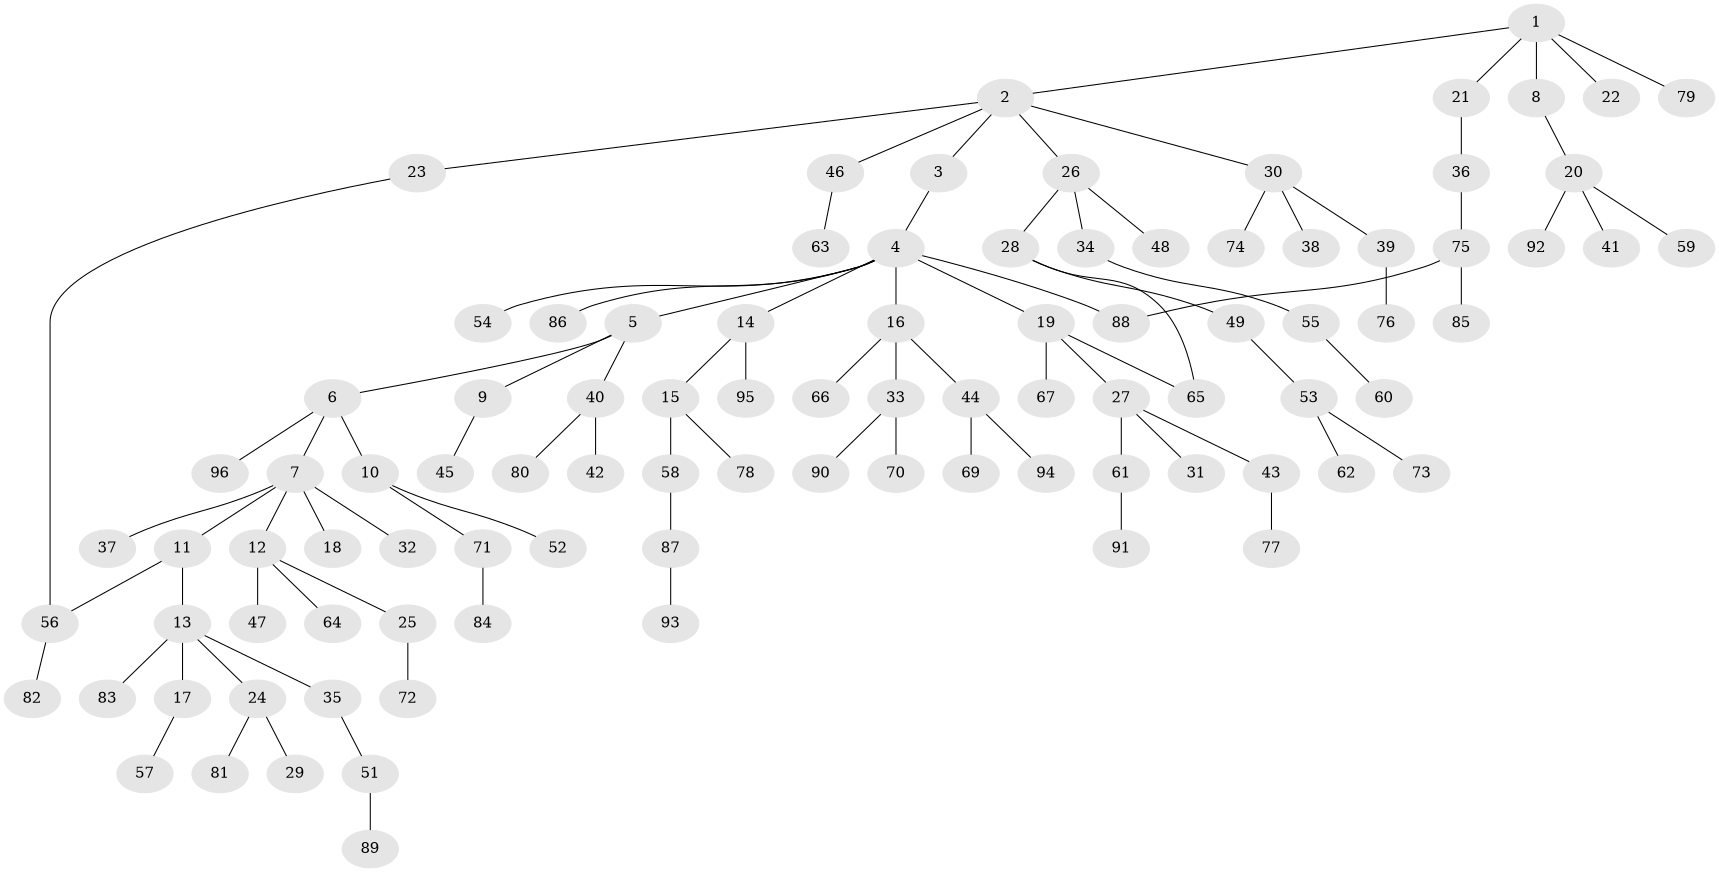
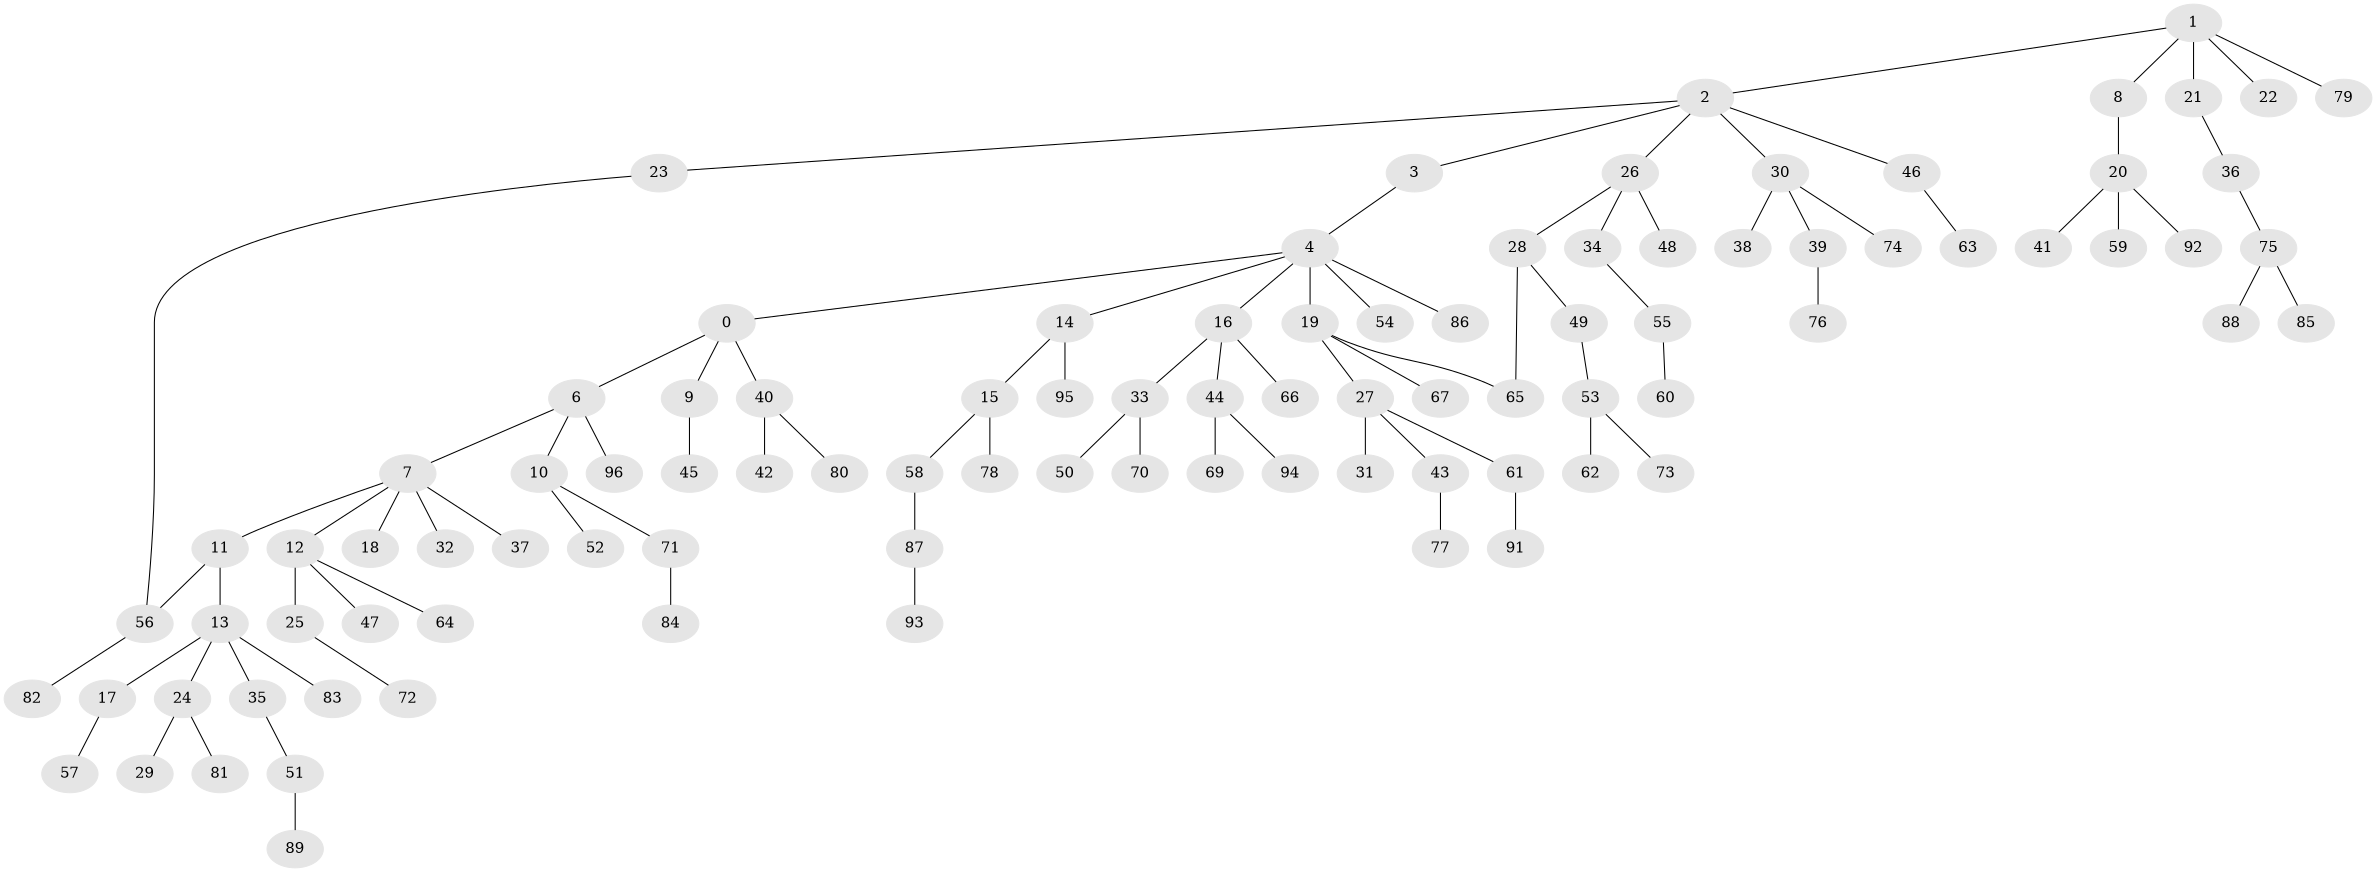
edge "4" -- "88": removed
node "5": label "5" -> "0"
node "90": label "90" -> "50"
